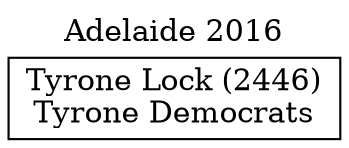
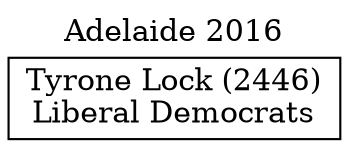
node "Tyrone Lock (2446) Tyrone Democrats": label "Tyrone Lock (2446) Tyrone Democrats" -> "Tyrone Lock (2446) Liberal Democrats"
